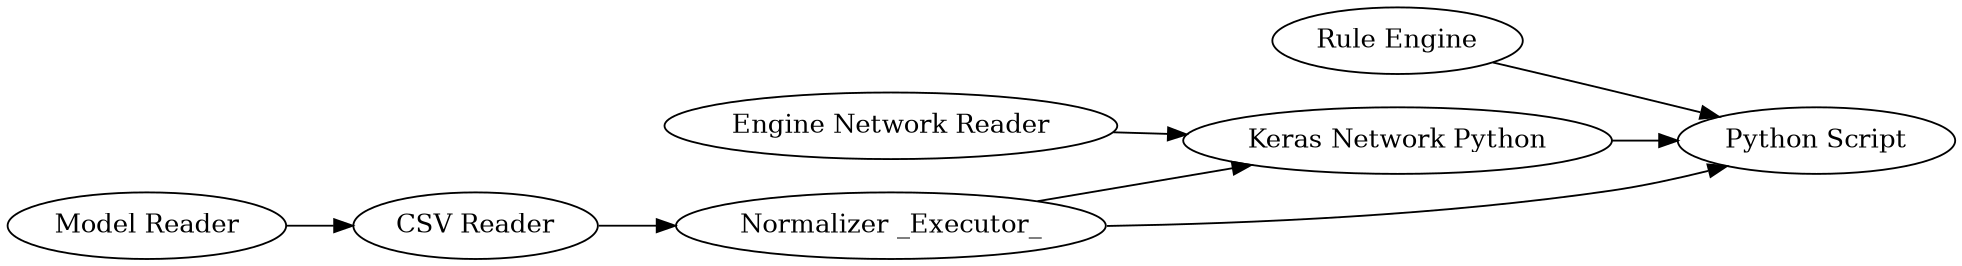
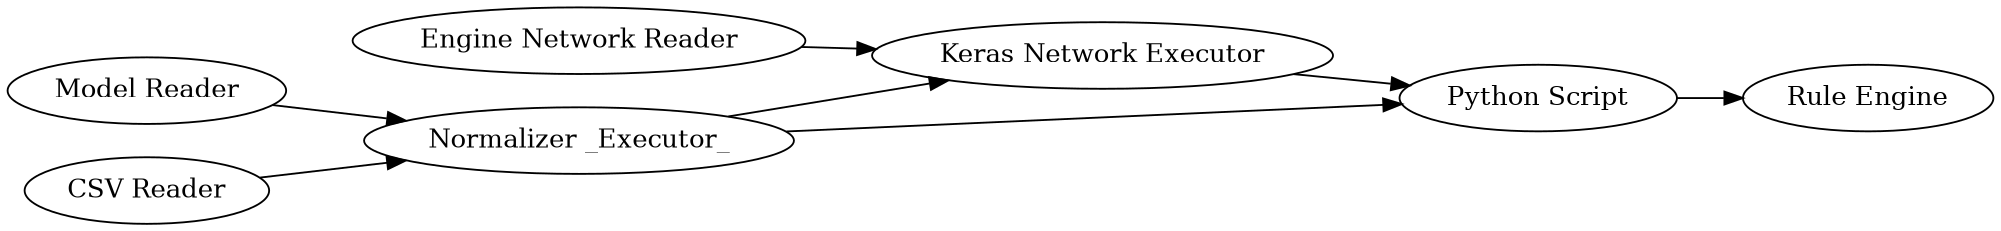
edge "Rule Engine" -> "Python Script": reversed
node "Keras Network Python": label "Keras Network Python" -> "Keras Network Executor"
edge "Model Reader" -> "CSV Reader": now "Model Reader" -> "Normalizer _Executor_"
